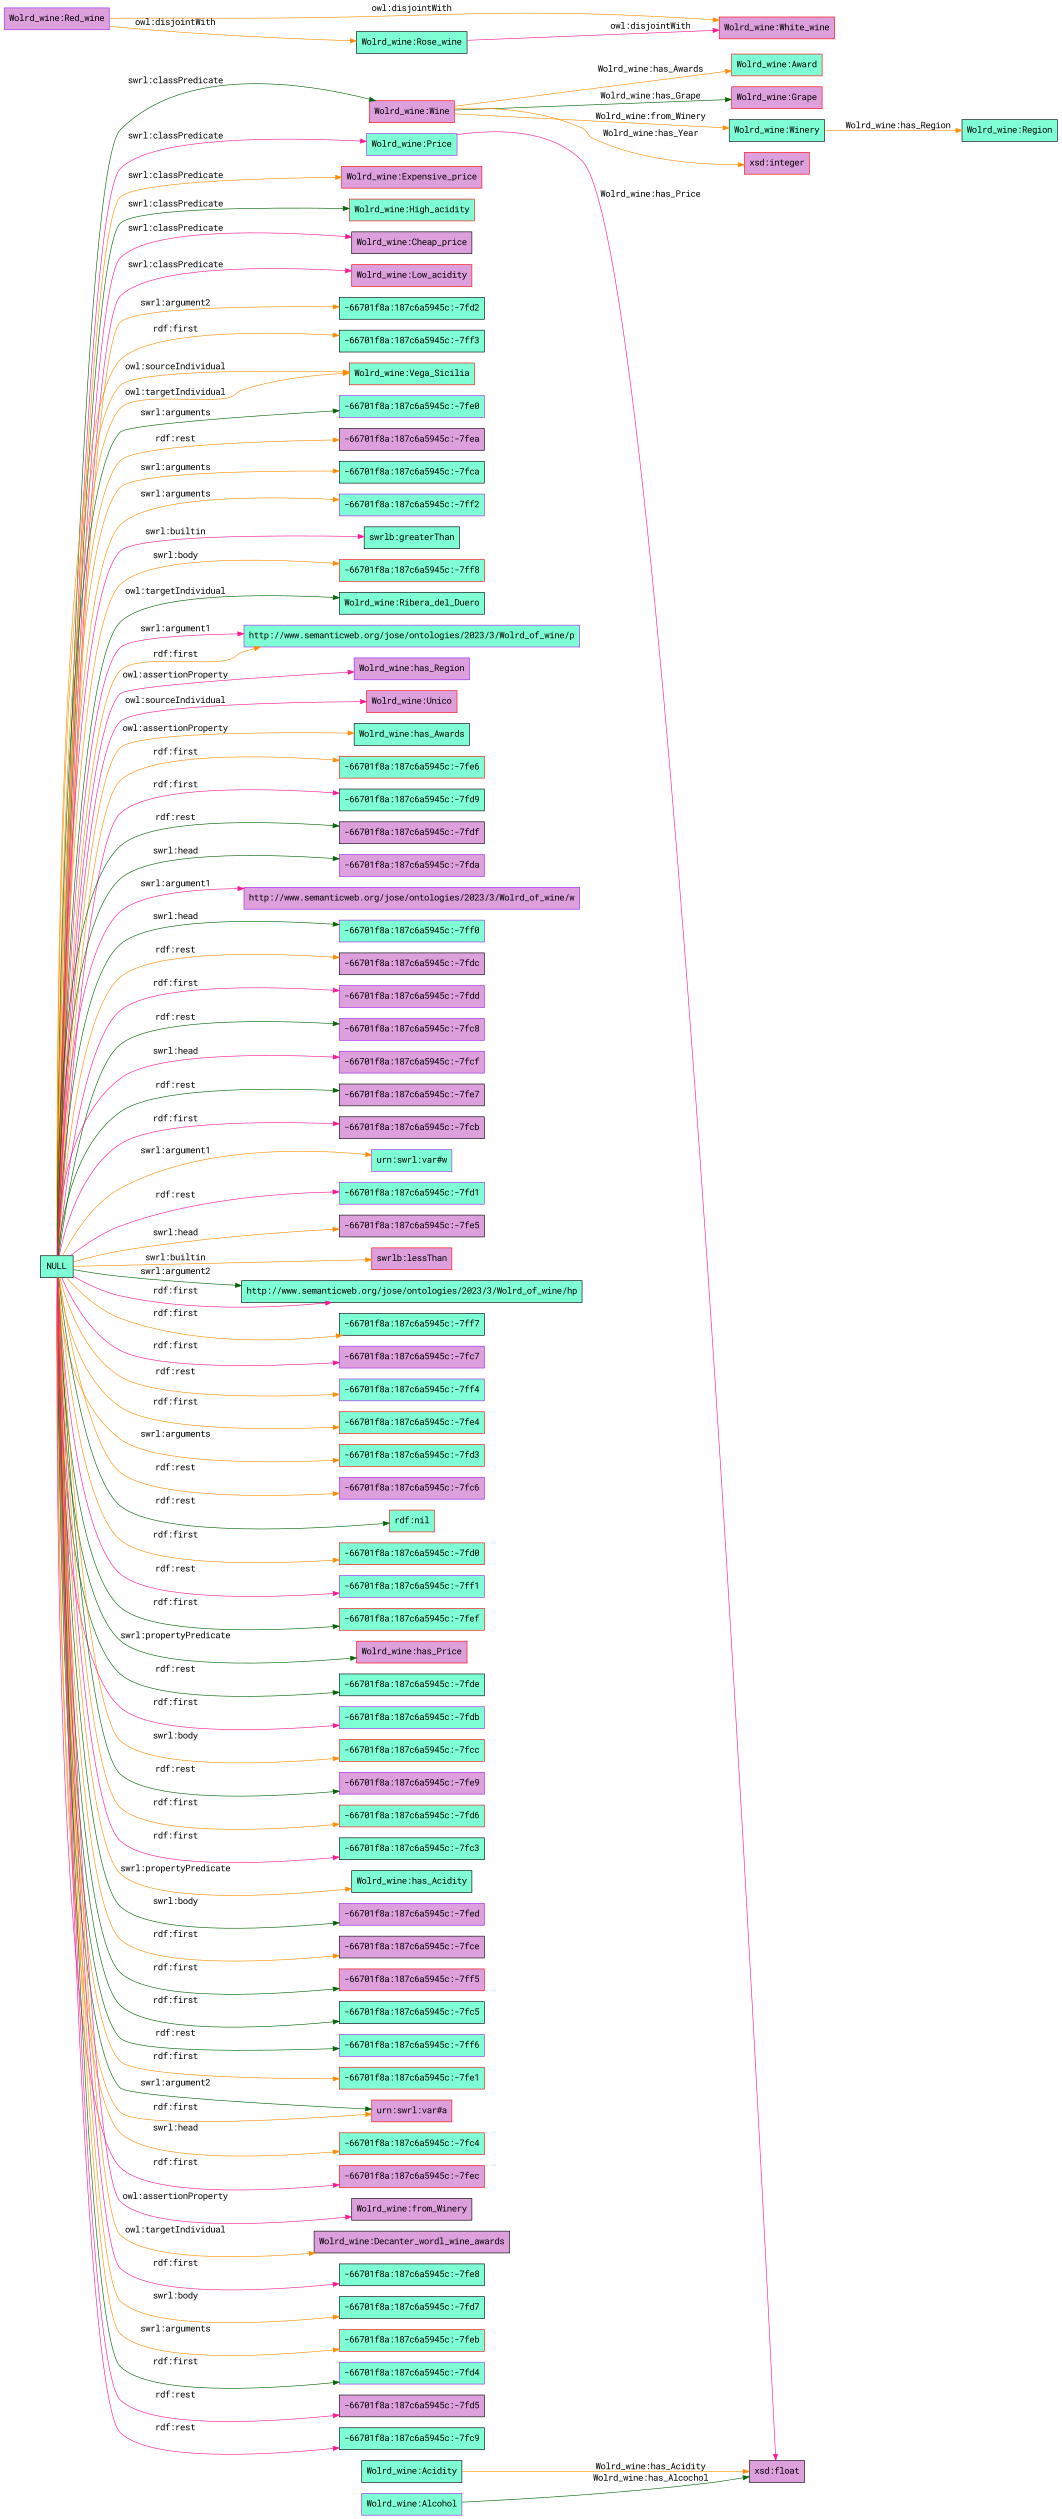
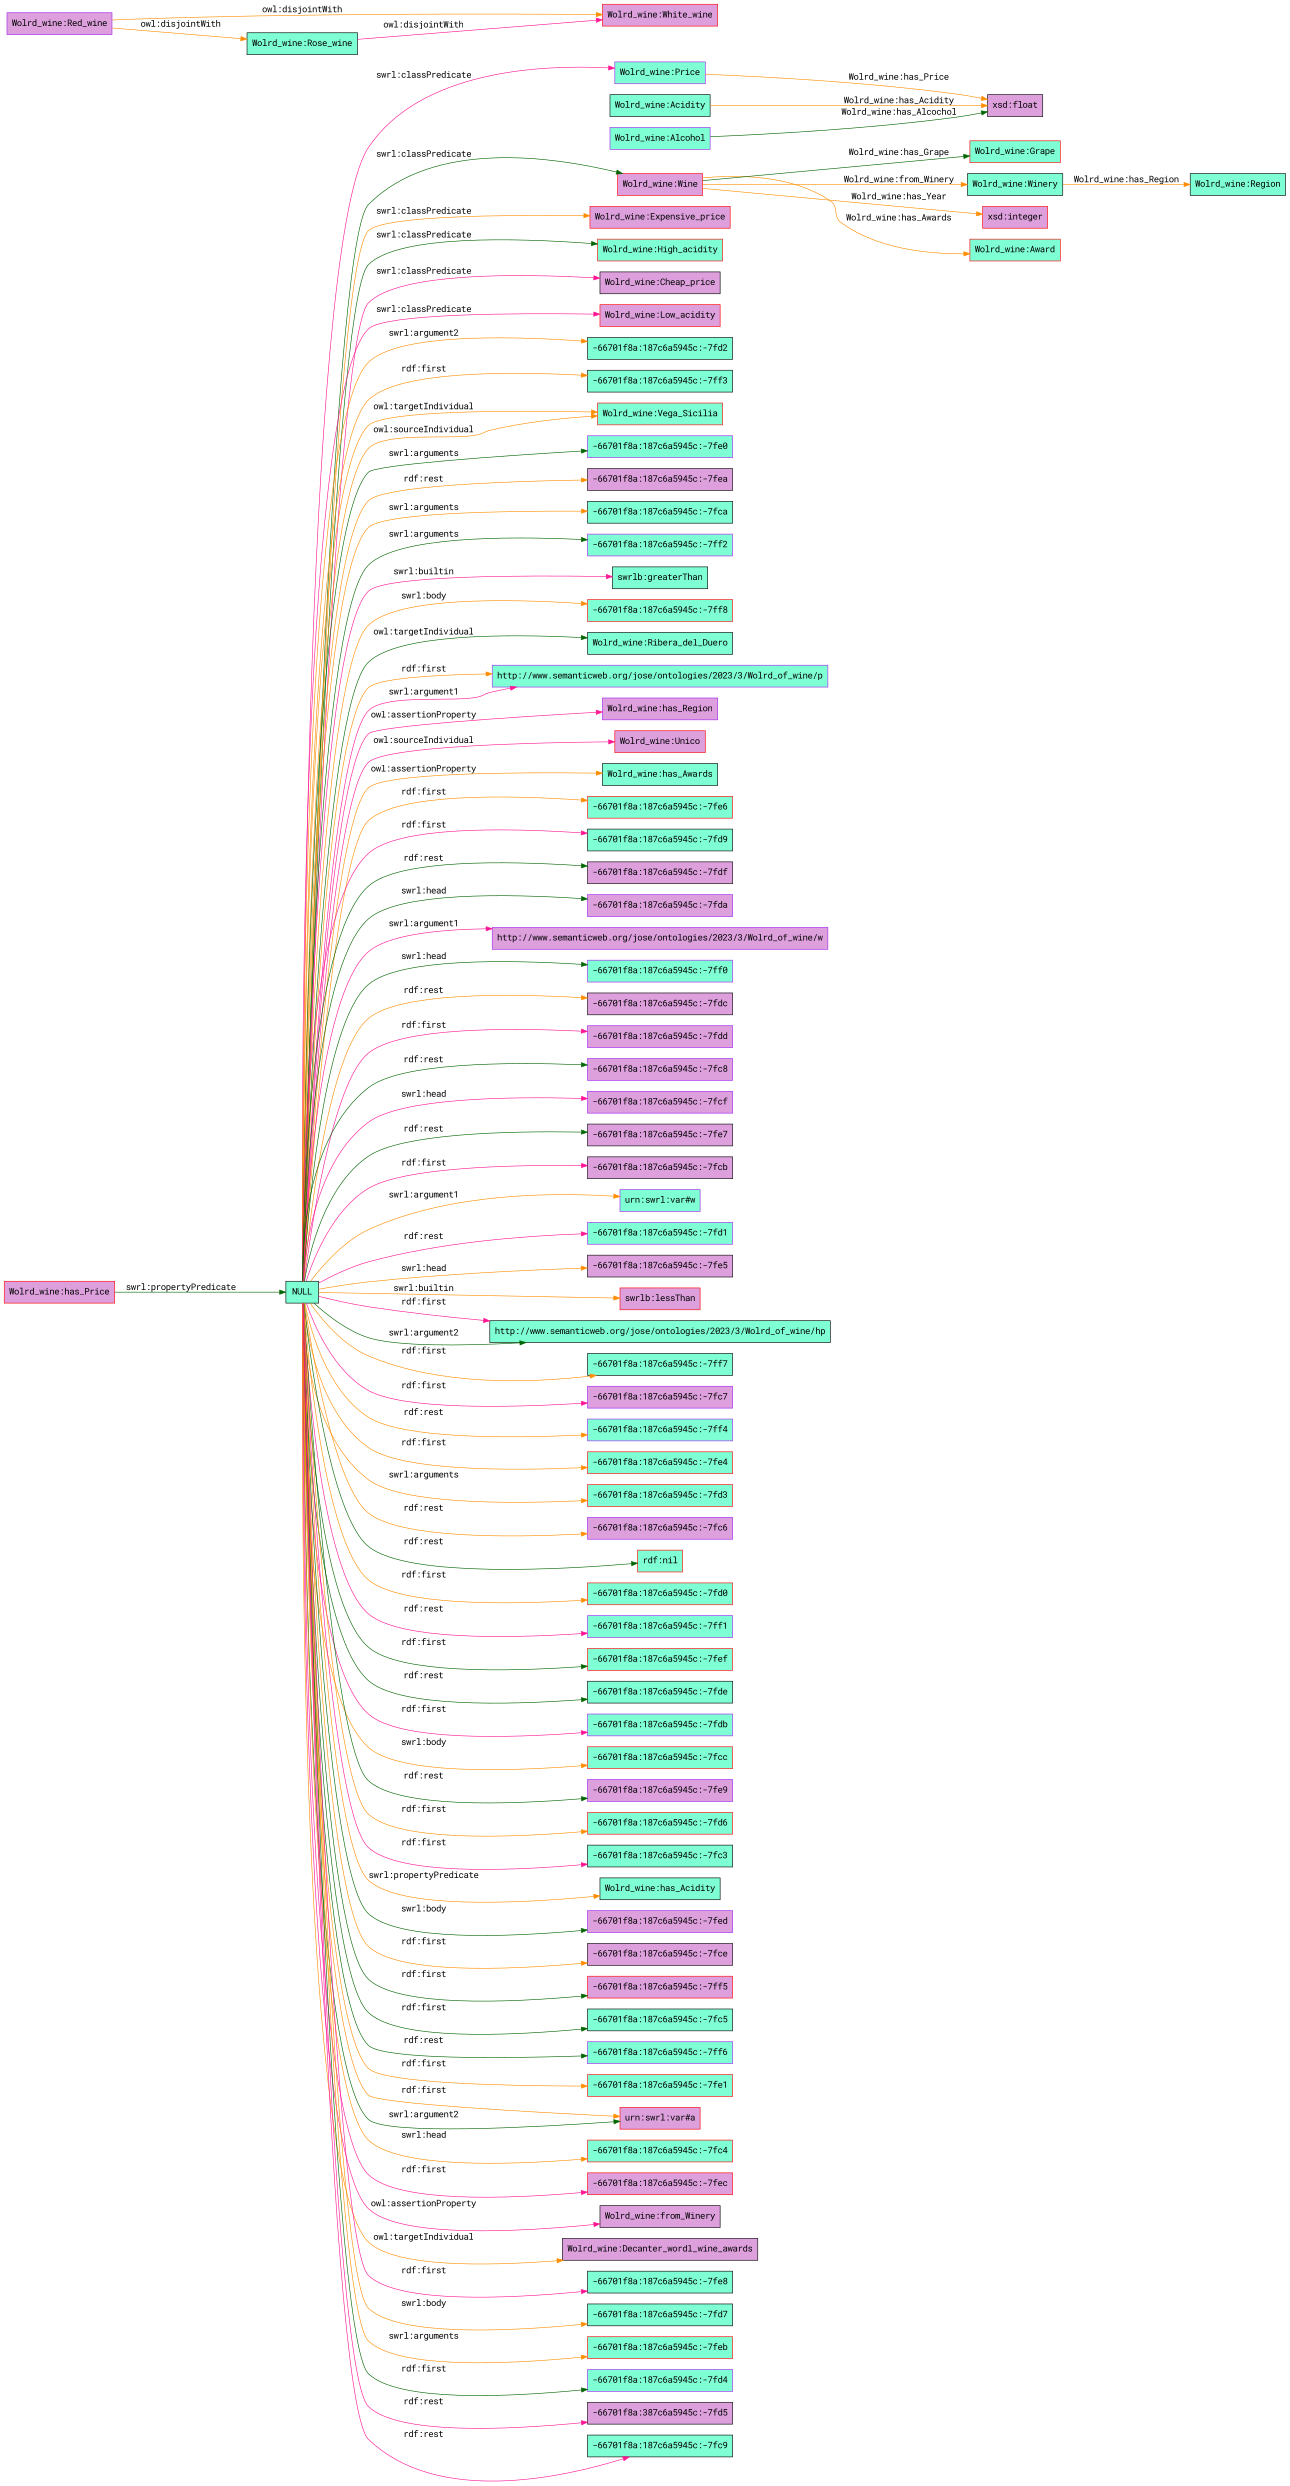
node "Wolrd_wine:Grape": fillcolor plum -> aquamarine
edge "NULL" -> "-66701f8a:187c6a5945c:-7ff2": color darkorange -> darkgreen
edge "Wolrd_wine:Price" -> "xsd:float": color deeppink -> darkorange
edge "NULL" -> "Wolrd_wine:has_Price": reversed
node "-66701f8a:187c6a5945c:-7fd5": label "-66701f8a:187c6a5945c:-7fd5" -> "-66701f8a:387c6a5945c:-7fd5"
